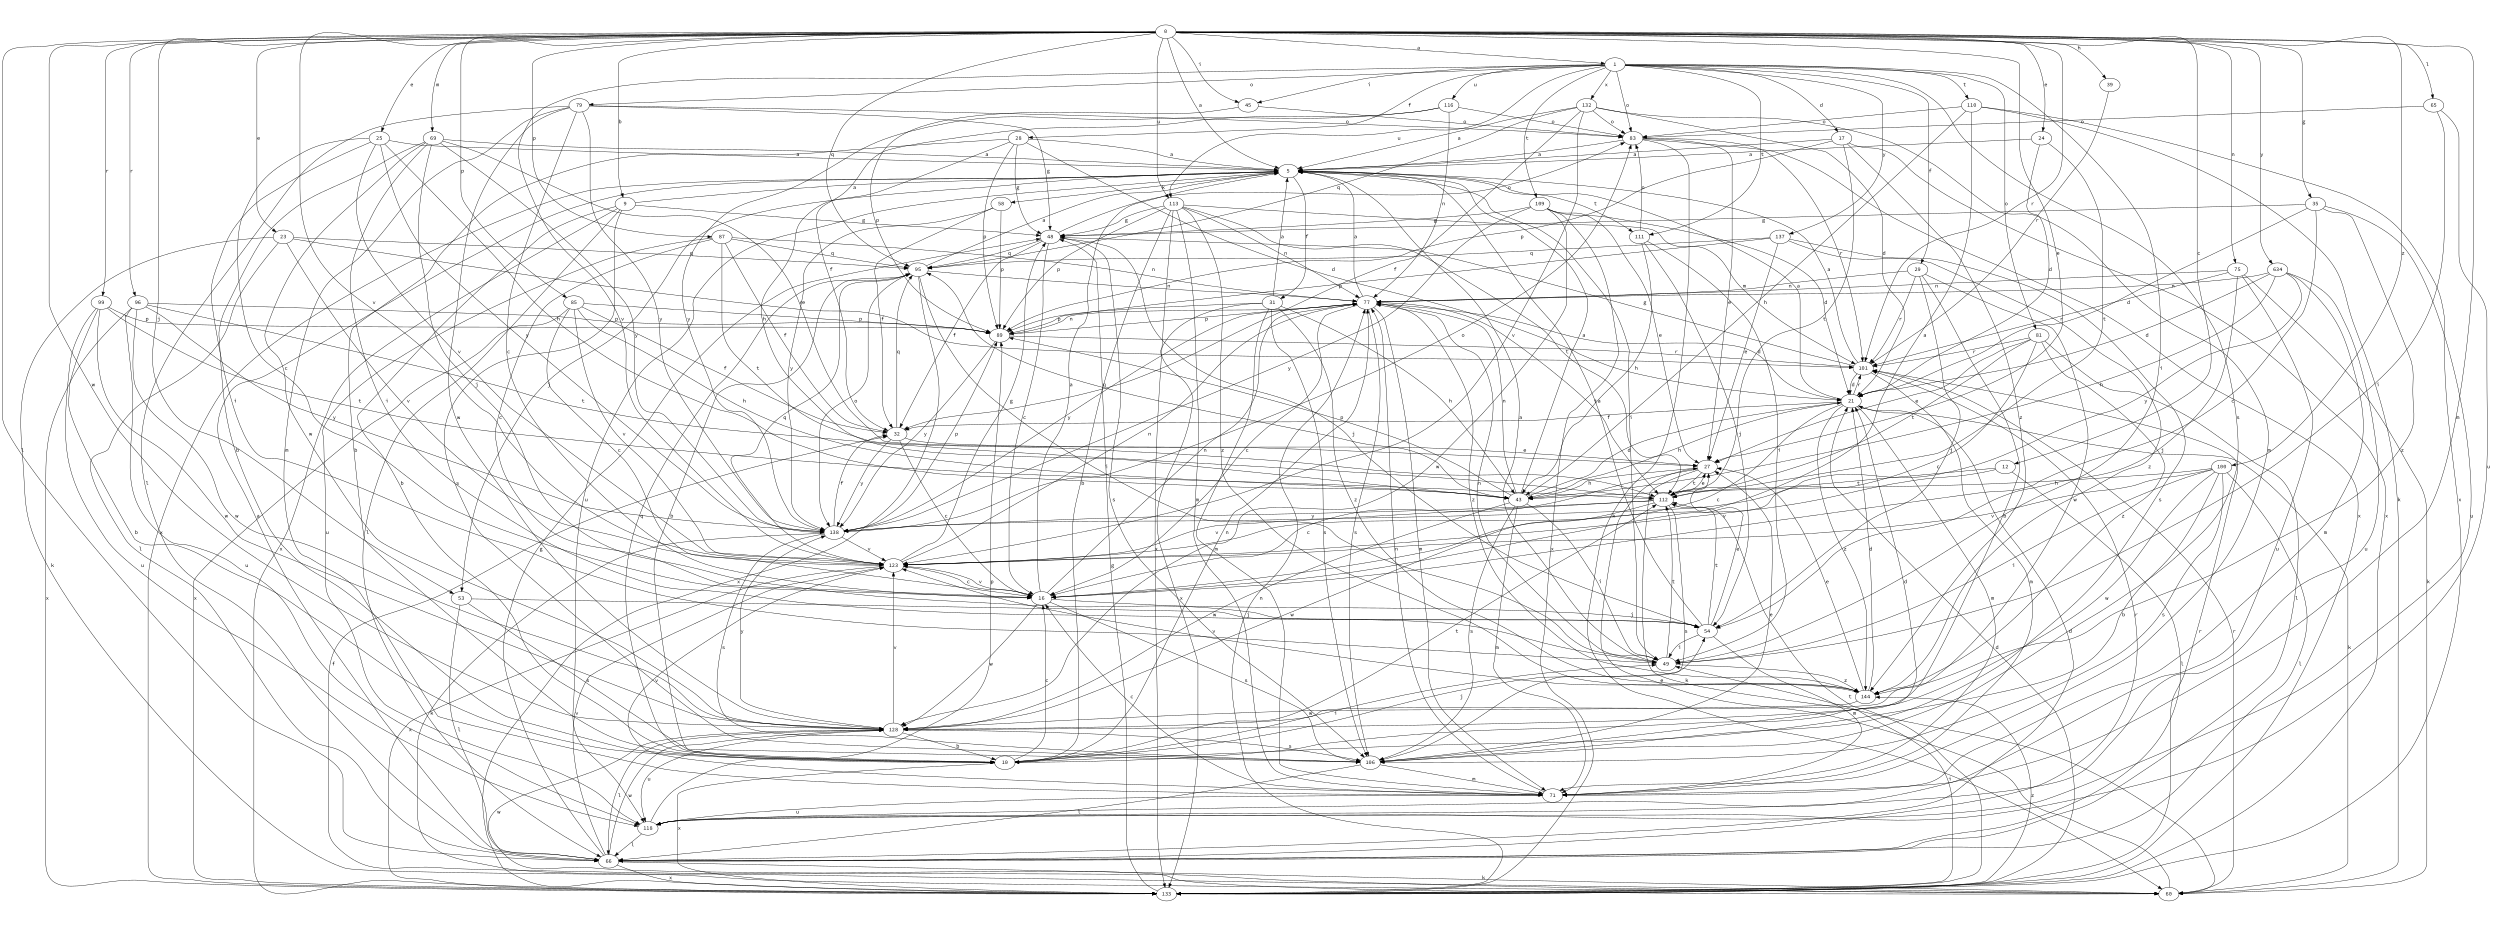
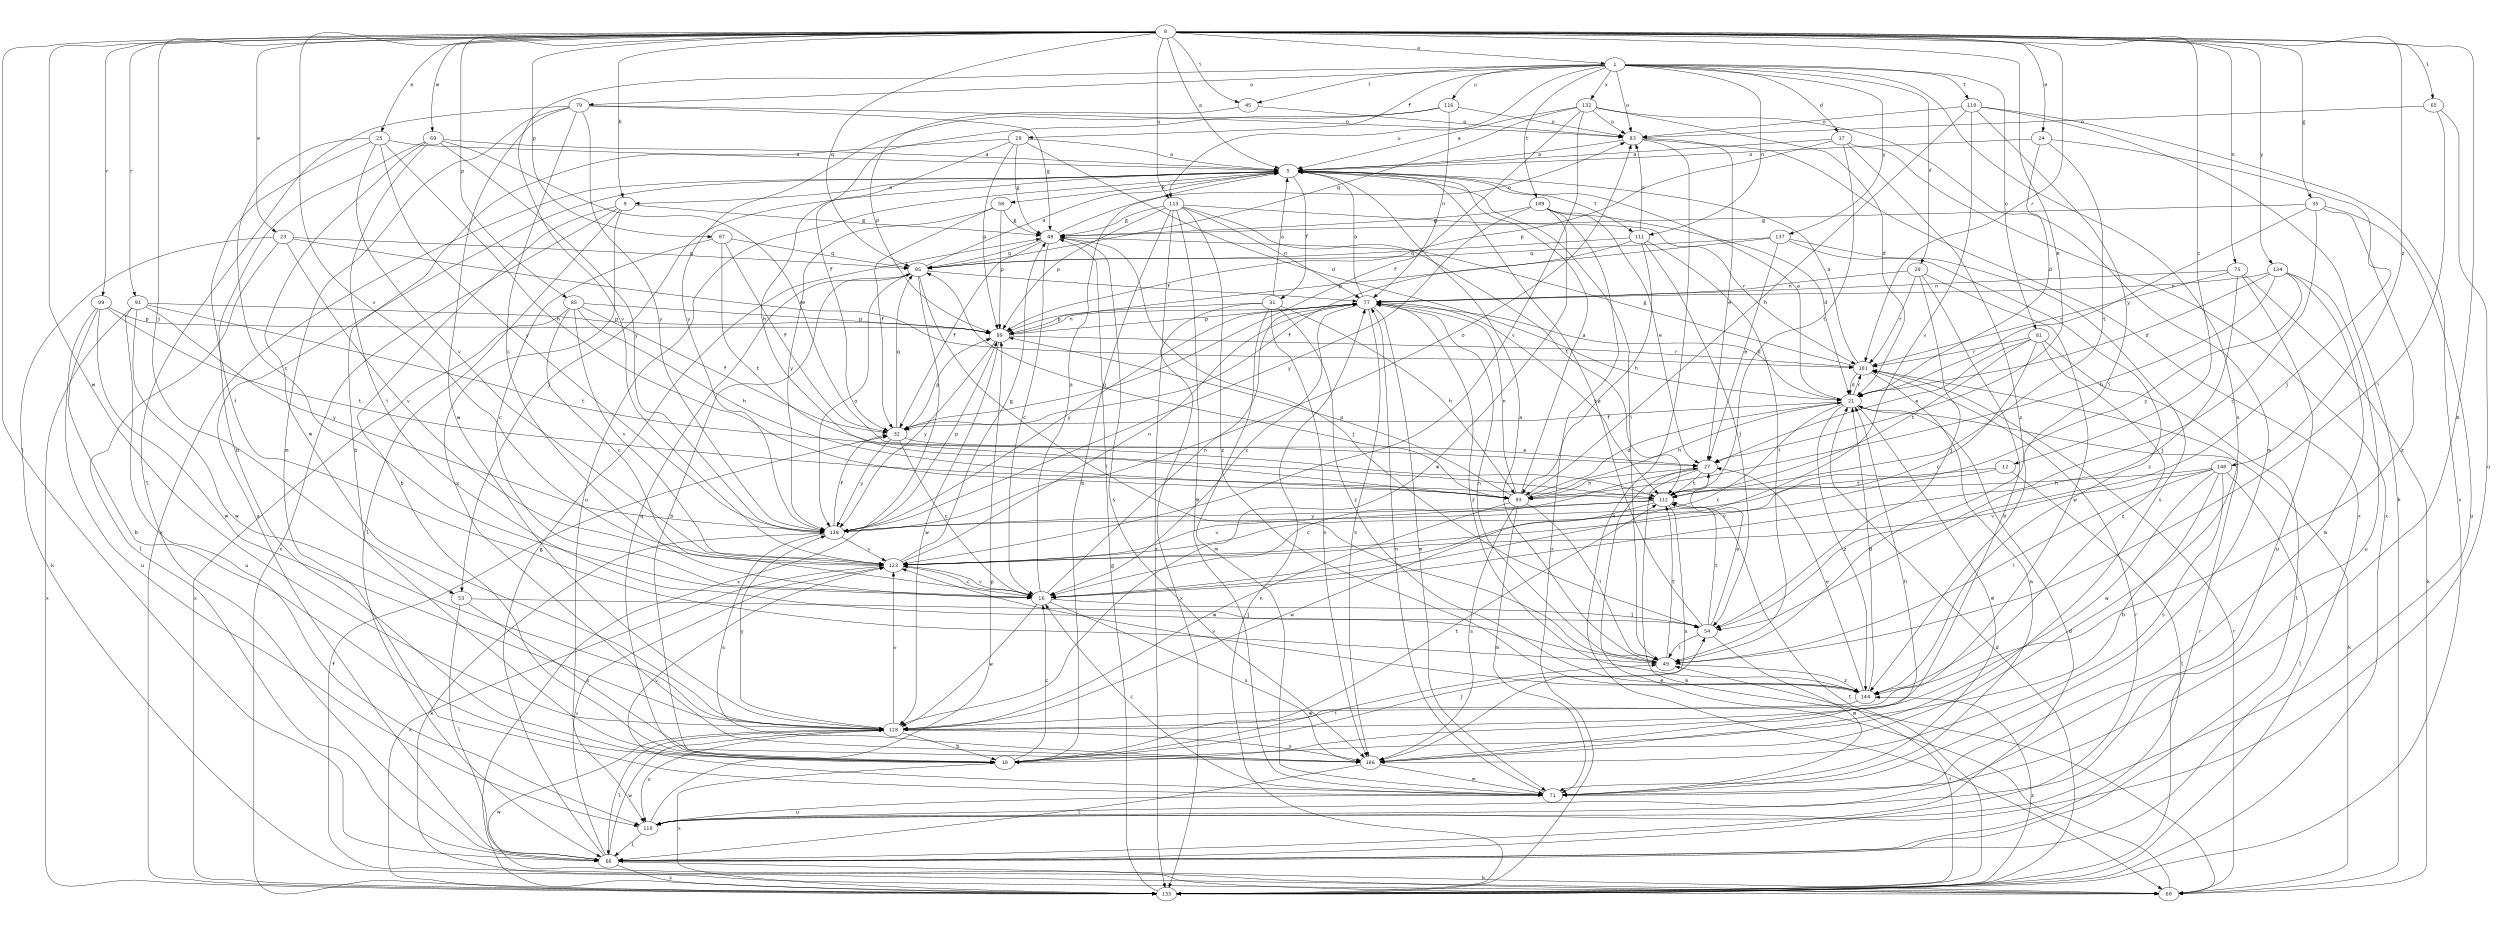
node "39": removed
edge "1" -> "111": label "t" -> "n"
edge "9" -> "5": reversed
edge "83" -> "101": removed, label "r"
edge "58" -> "48": added, label "g"
edge "87" -> "77": removed, label "n"
node "634": label "634" -> "134"
edge "95" -> "77": label "n" -> "f"
edge "113" -> "101": label "m" -> "r"
edge "1" -> "49": now "110" -> "49"
node "96": label "96" -> "91"
edge "35" -> "21": label "d" -> "y"
edge "111" -> "32": added, label "f"
edge "110" -> "123": label "a" -> "v"
edge "32" -> "89": added, label "p"
edge "123" -> "95": now "111" -> "95"
node "100": label "100" -> "140"
edge "112" -> "27": removed, label "e"
edge "87" -> "118": removed, label "u"
node "43": label "43" -> "93"
edge "89" -> "128": added, label "w"
edge "10" -> "77": removed, label "n"
edge "106" -> "21": label "d" -> "h"
edge "69" -> "54": now "24" -> "54"
edge "106" -> "27": removed, label "e"
